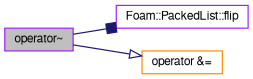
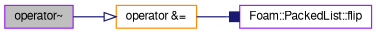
edge "operator~" -> "Foam::PackedList::flip": now "operator &=" -> "Foam::PackedList::flip"
